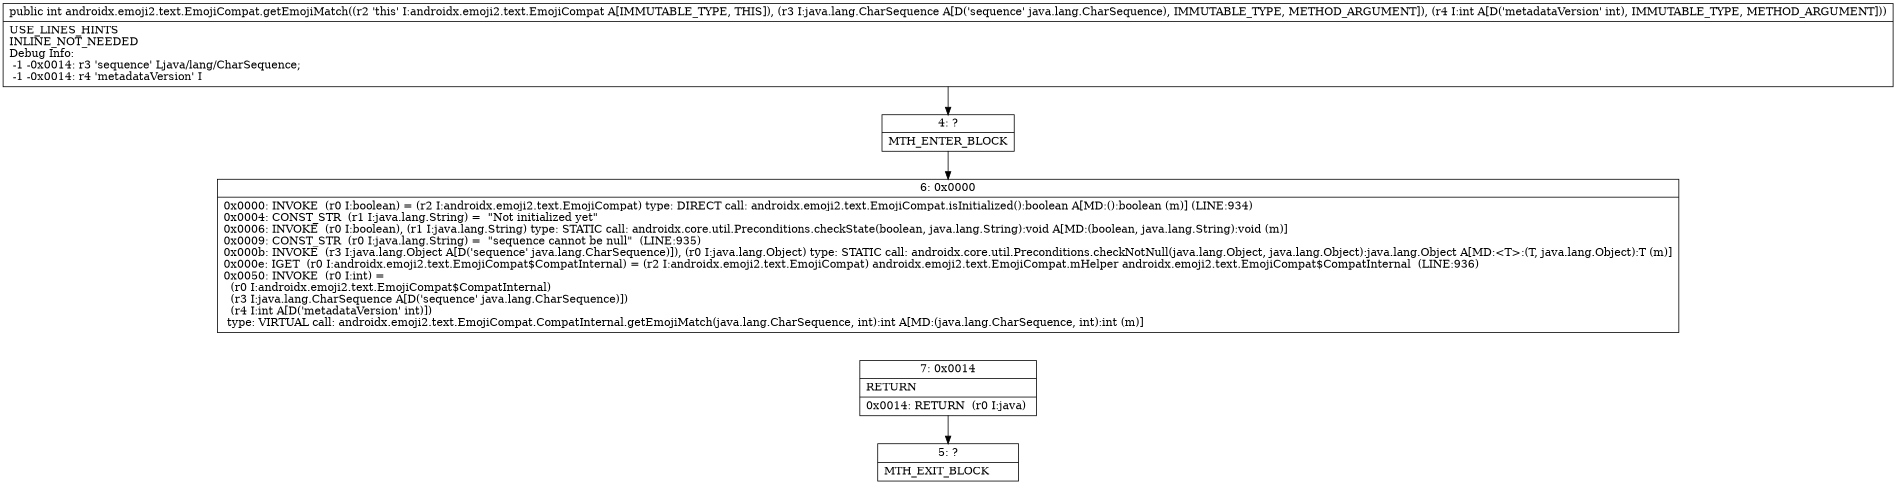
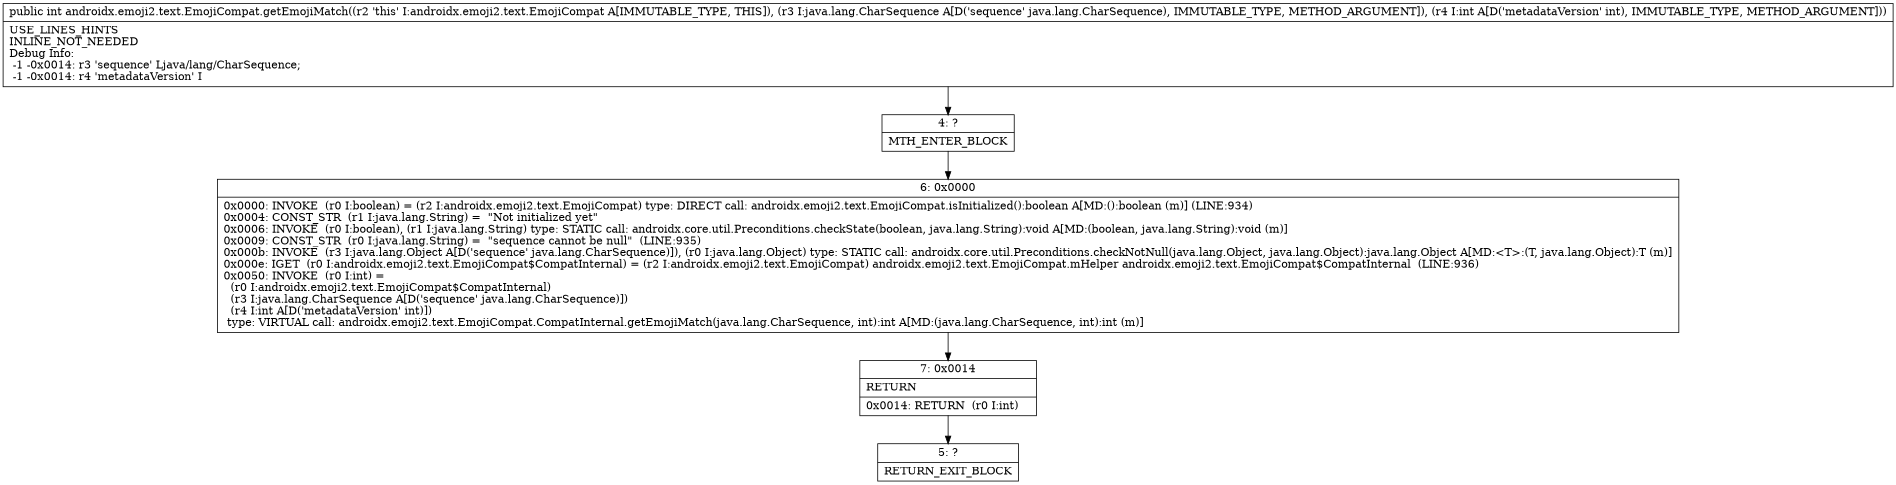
edge "6: 0x0000" -> "7: 0x0014": added
node "7: 0x0014": text "0x0014: RETURN  (r0 I:java)" -> "0x0014: RETURN  (r0 I:int)"
node "5: ?": text "MTH_EXIT_BLOCK" -> "RETURN_EXIT_BLOCK"
